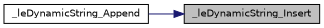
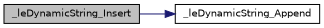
edge "_leDynamicString_Append" -> "_leDynamicString_Insert": reversed
